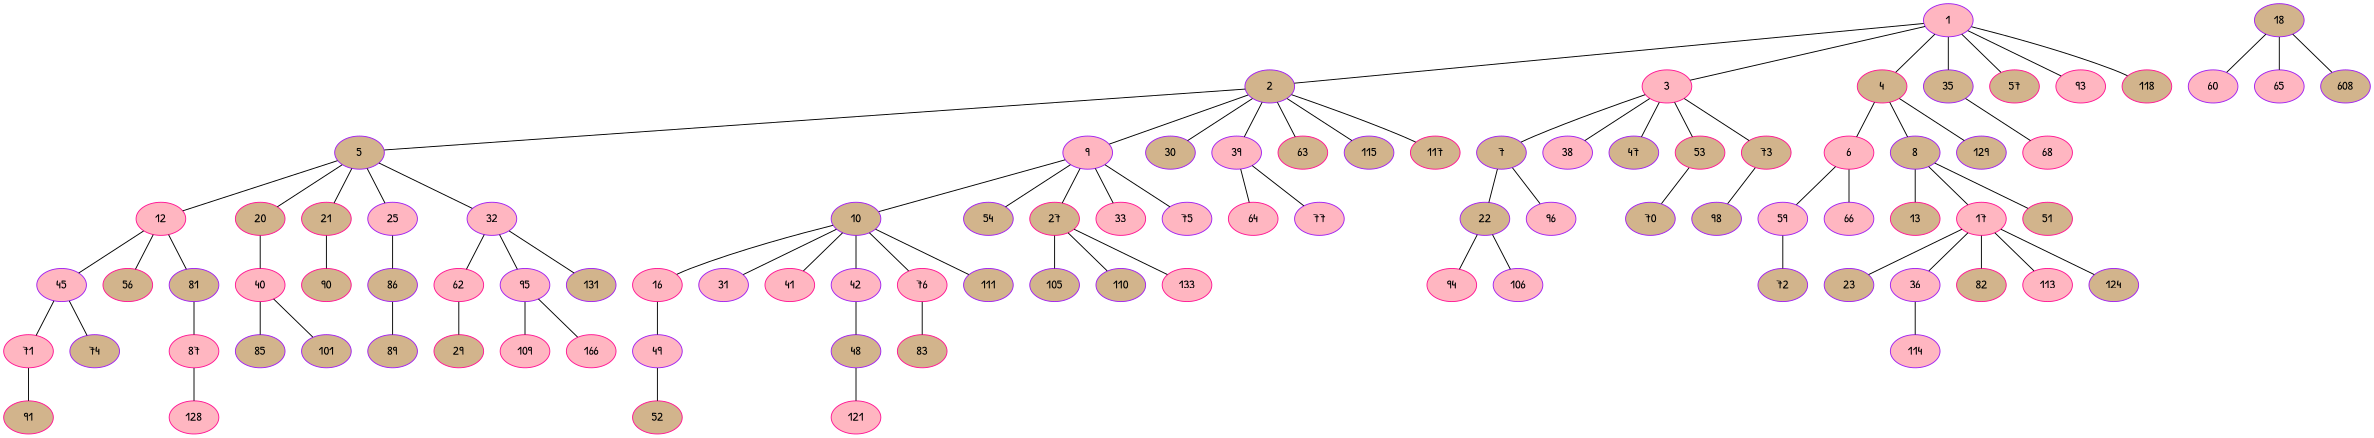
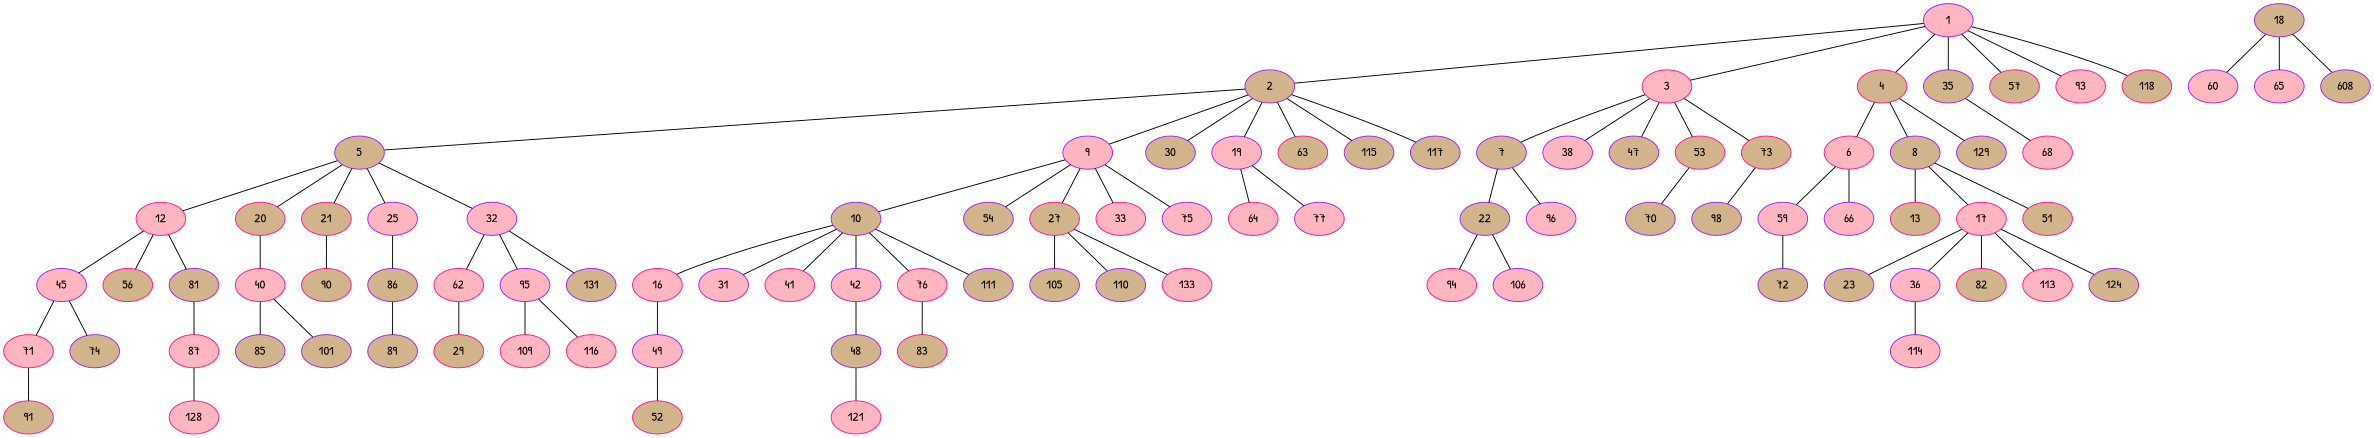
node "39": label "39" -> "19"
node "117": color deeppink -> purple
node "166": label "166" -> "116"
